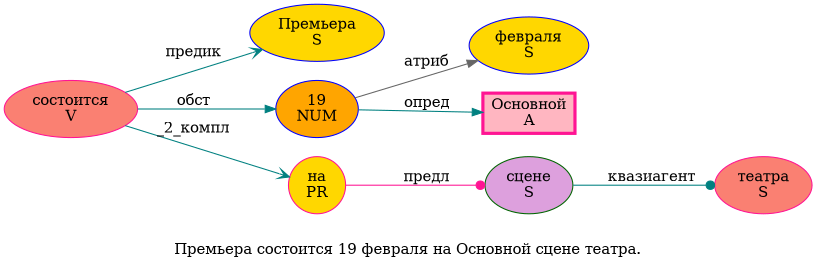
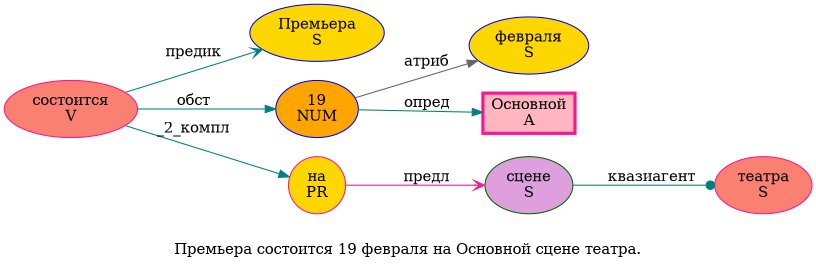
edge "состоится V" -> "на PR": arrowhead vee -> normal
edge "на PR" -> "сцене S": arrowhead dot -> vee
